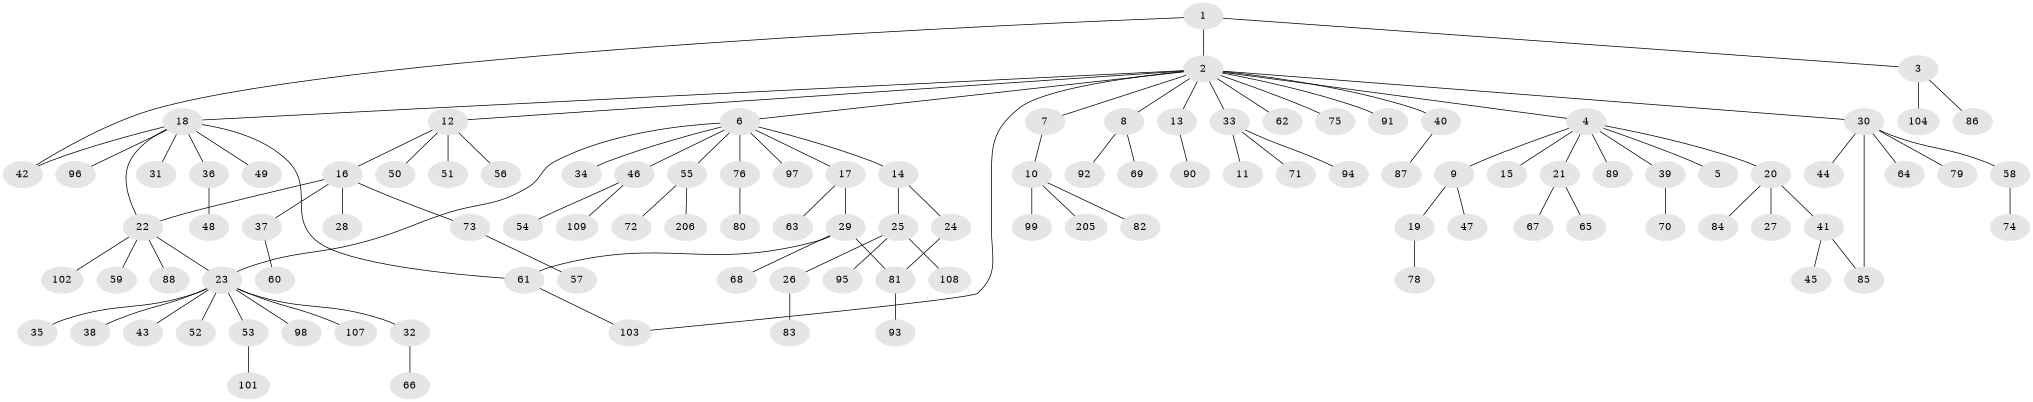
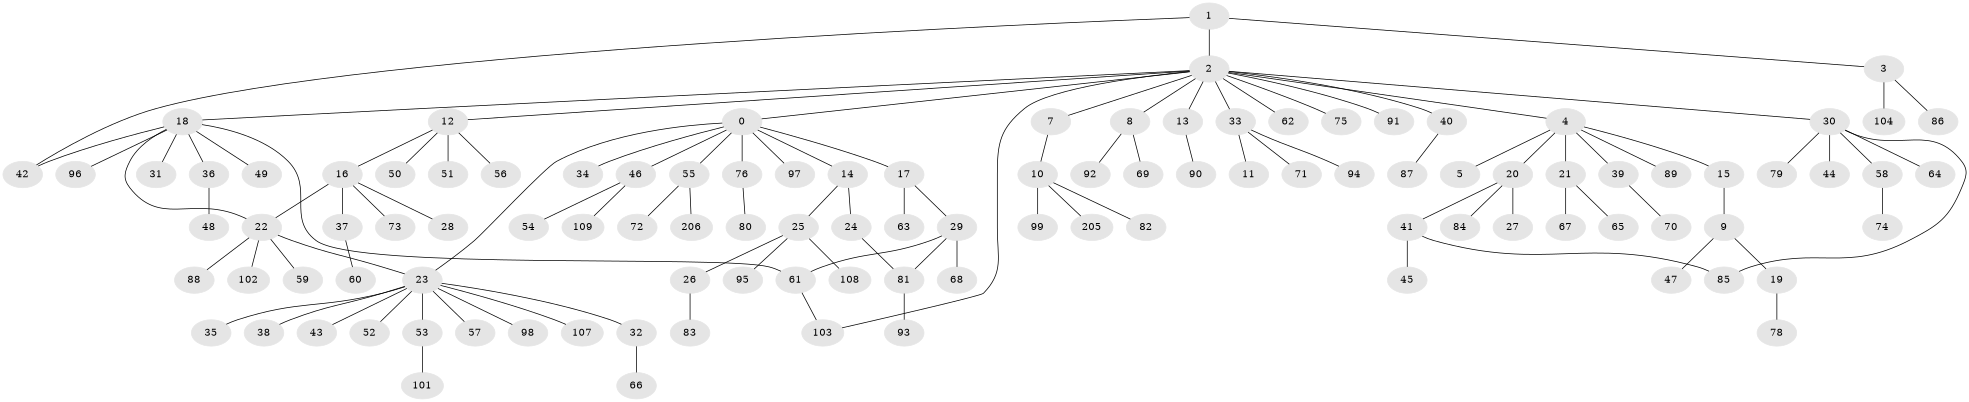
node "6": label "6" -> "0"
edge "4" -- "9": now "15" -- "9"
edge "73" -- "57": now "23" -- "57"
